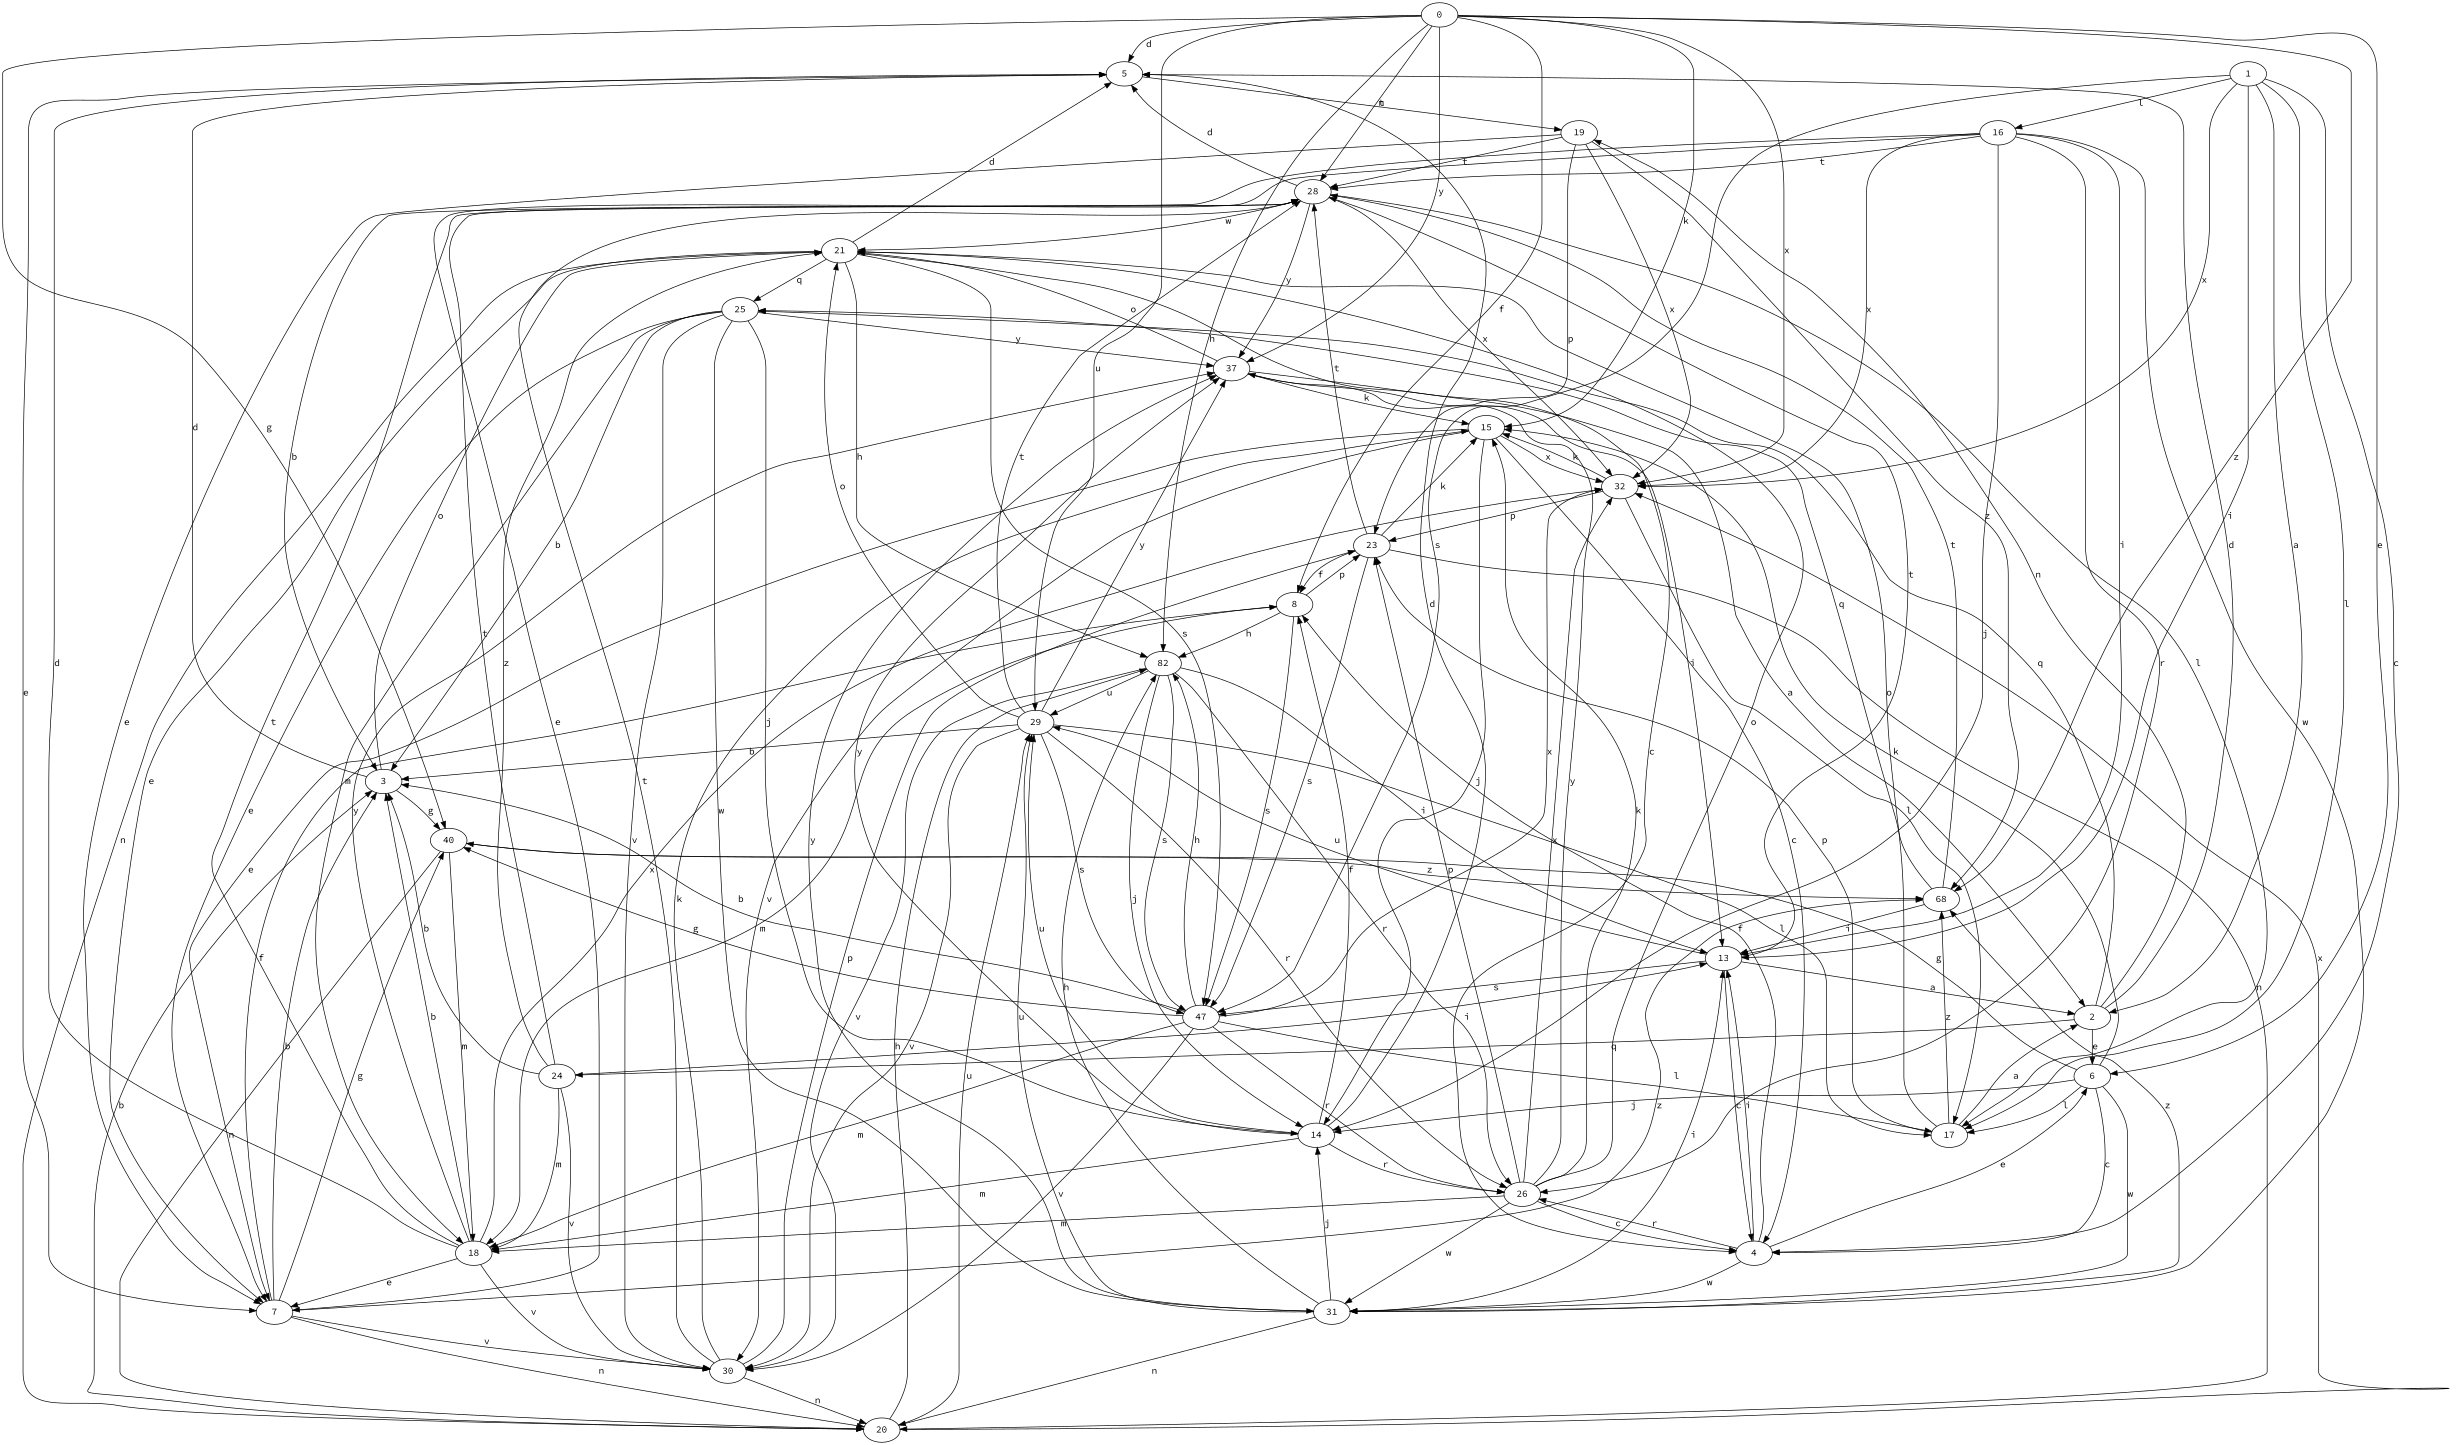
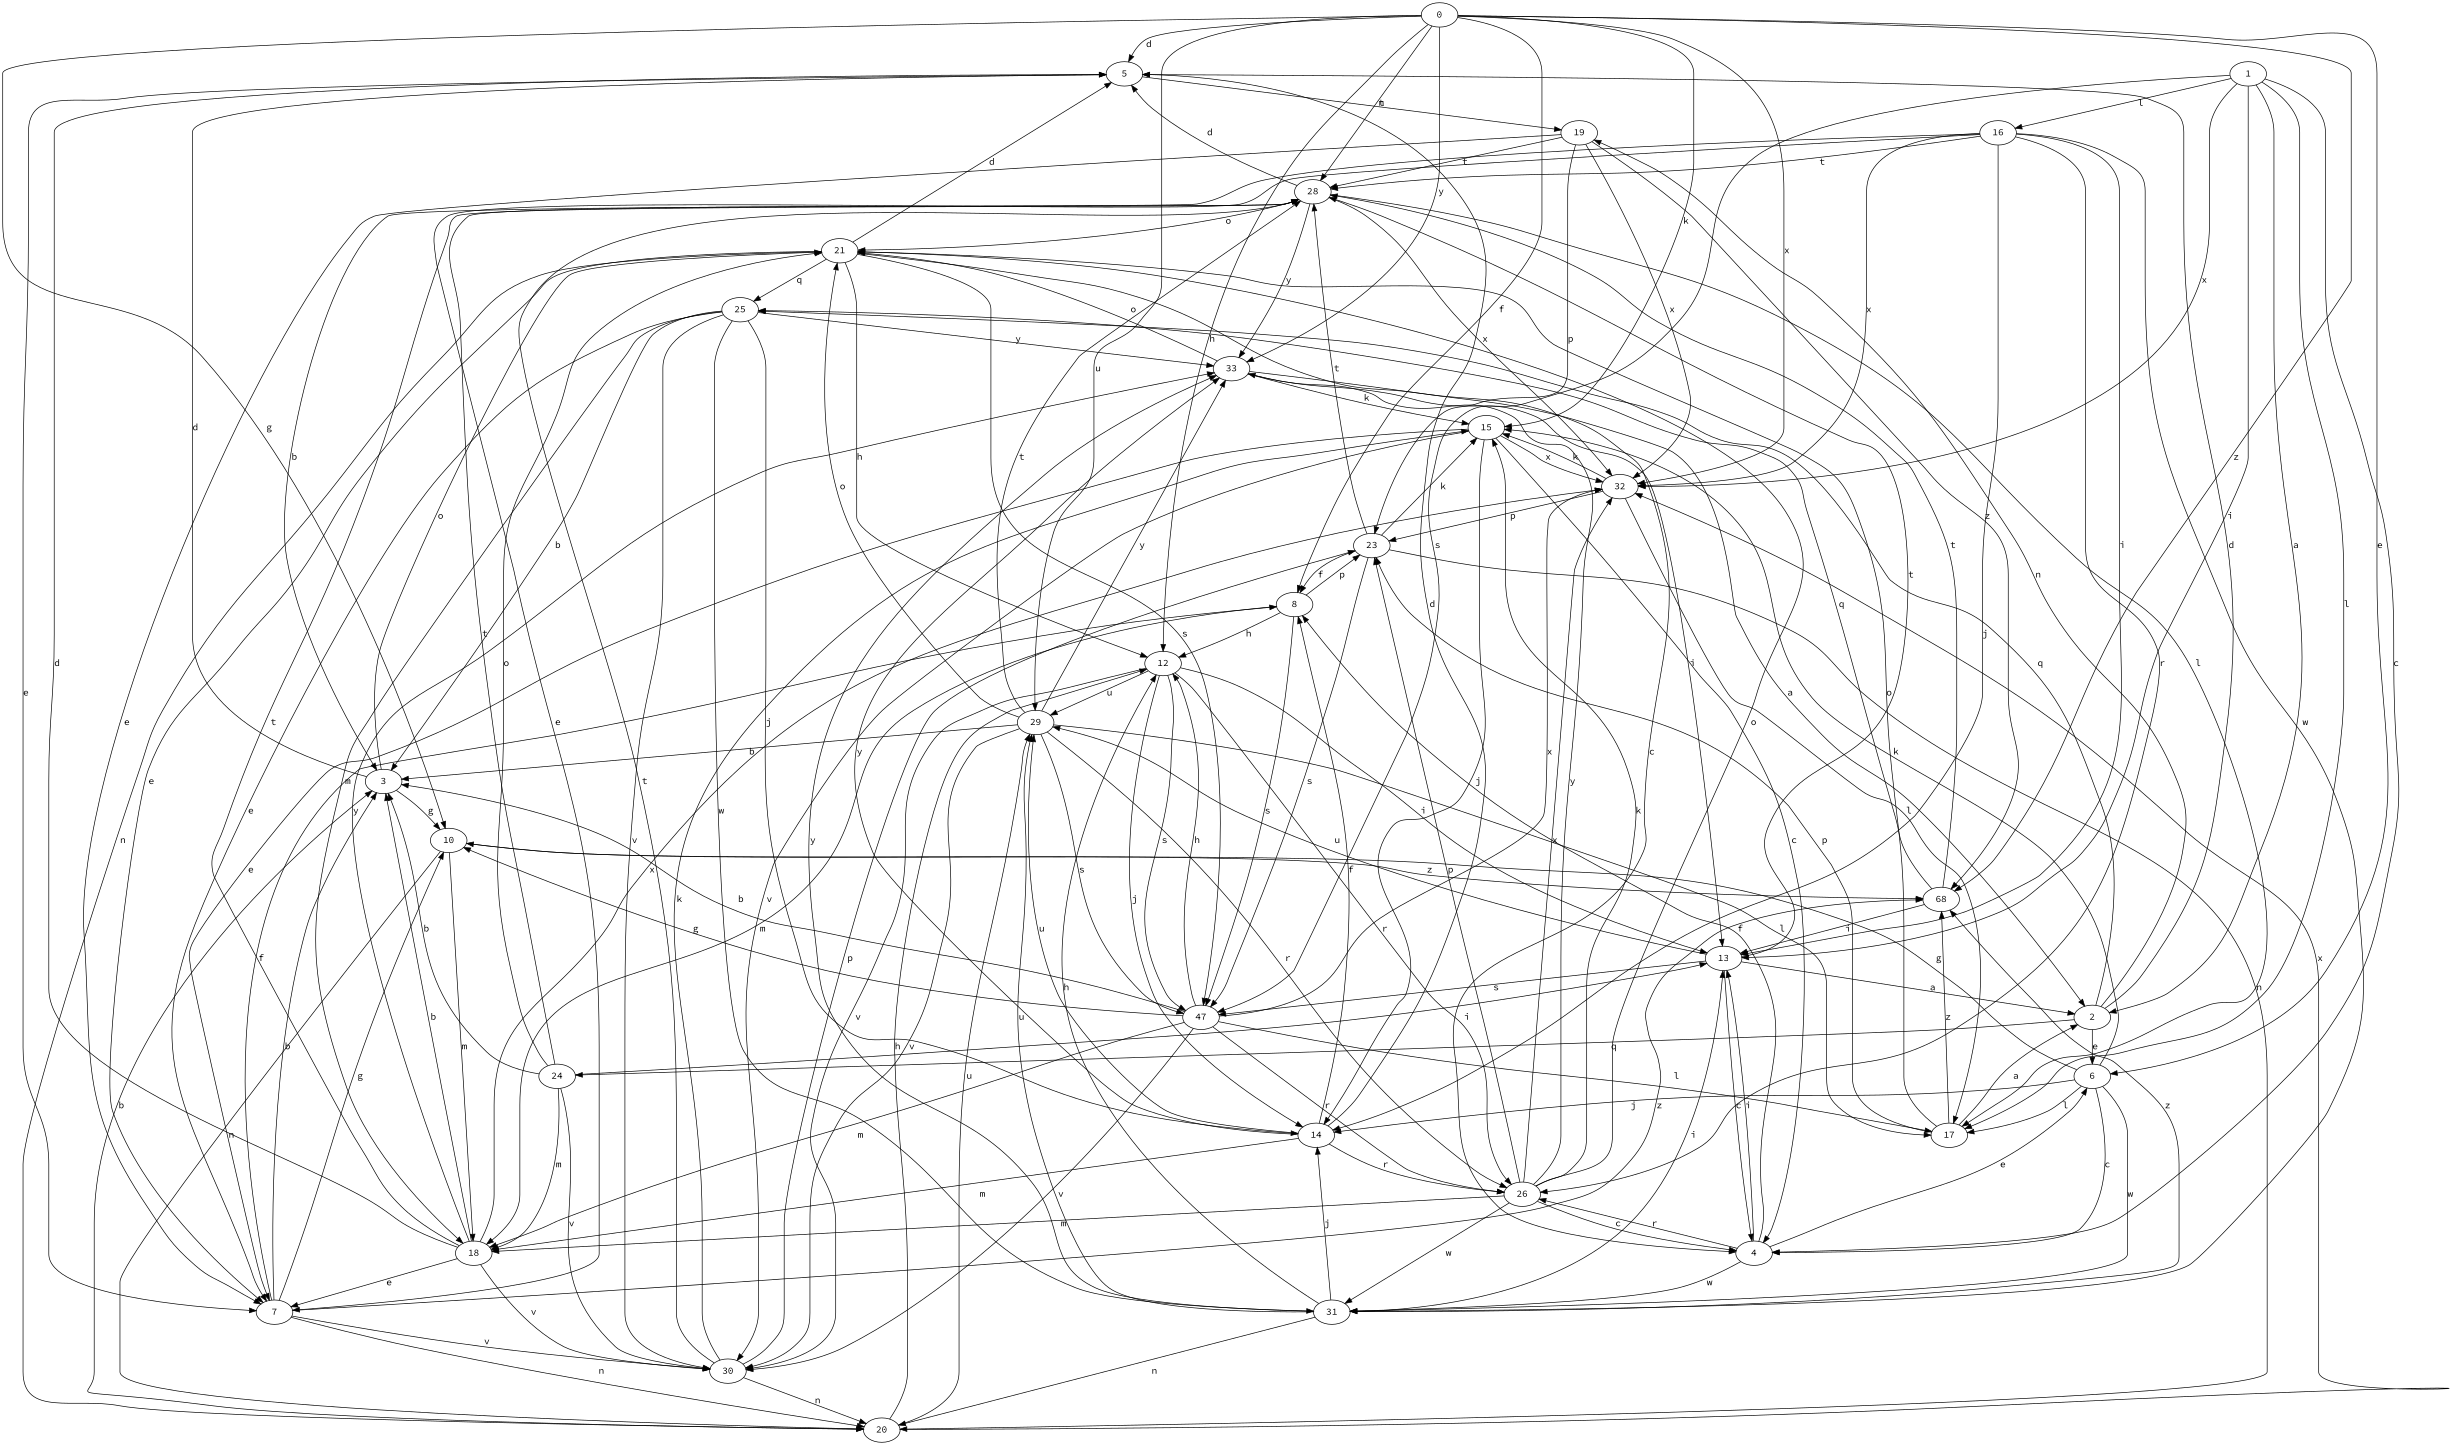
edge "28" -> "21": label "w" -> "o"
node "37": label "37" -> "33"
edge "24" -> "21": label "z" -> "o"
node "82": label "82" -> "12"
node "40": label "40" -> "10"
